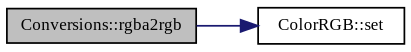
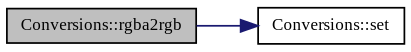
node "ColorRGB::set": label "ColorRGB::set" -> "Conversions::set"
